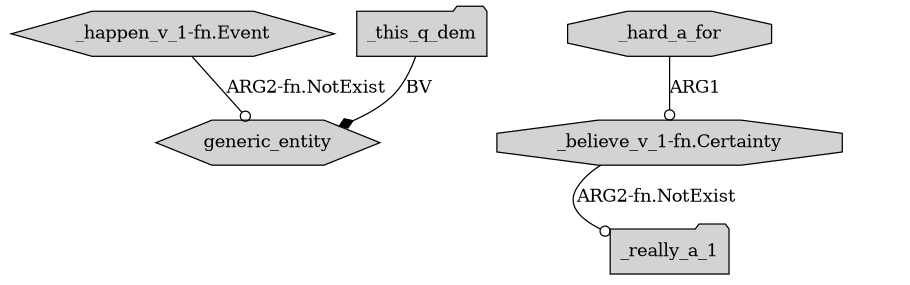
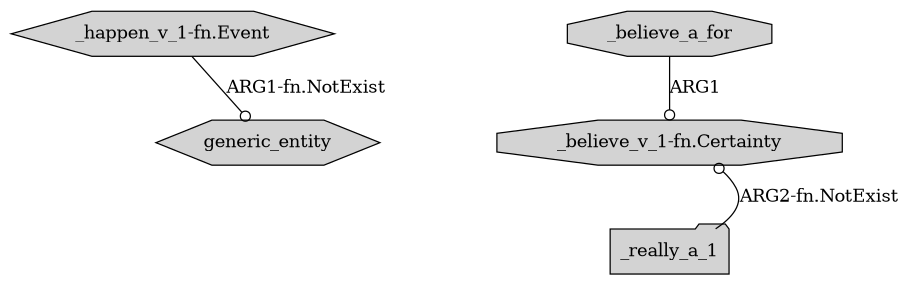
node "_this_q_dem": removed
node "_hard_a_for": label "_hard_a_for" -> "_believe_a_for"
edge "_happen_v_1-fn.Event" -> "generic_entity": label "ARG2-fn.NotExist" -> "ARG1-fn.NotExist"
edge "_believe_v_1-fn.Certainty" -> "_really_a_1": reversed
